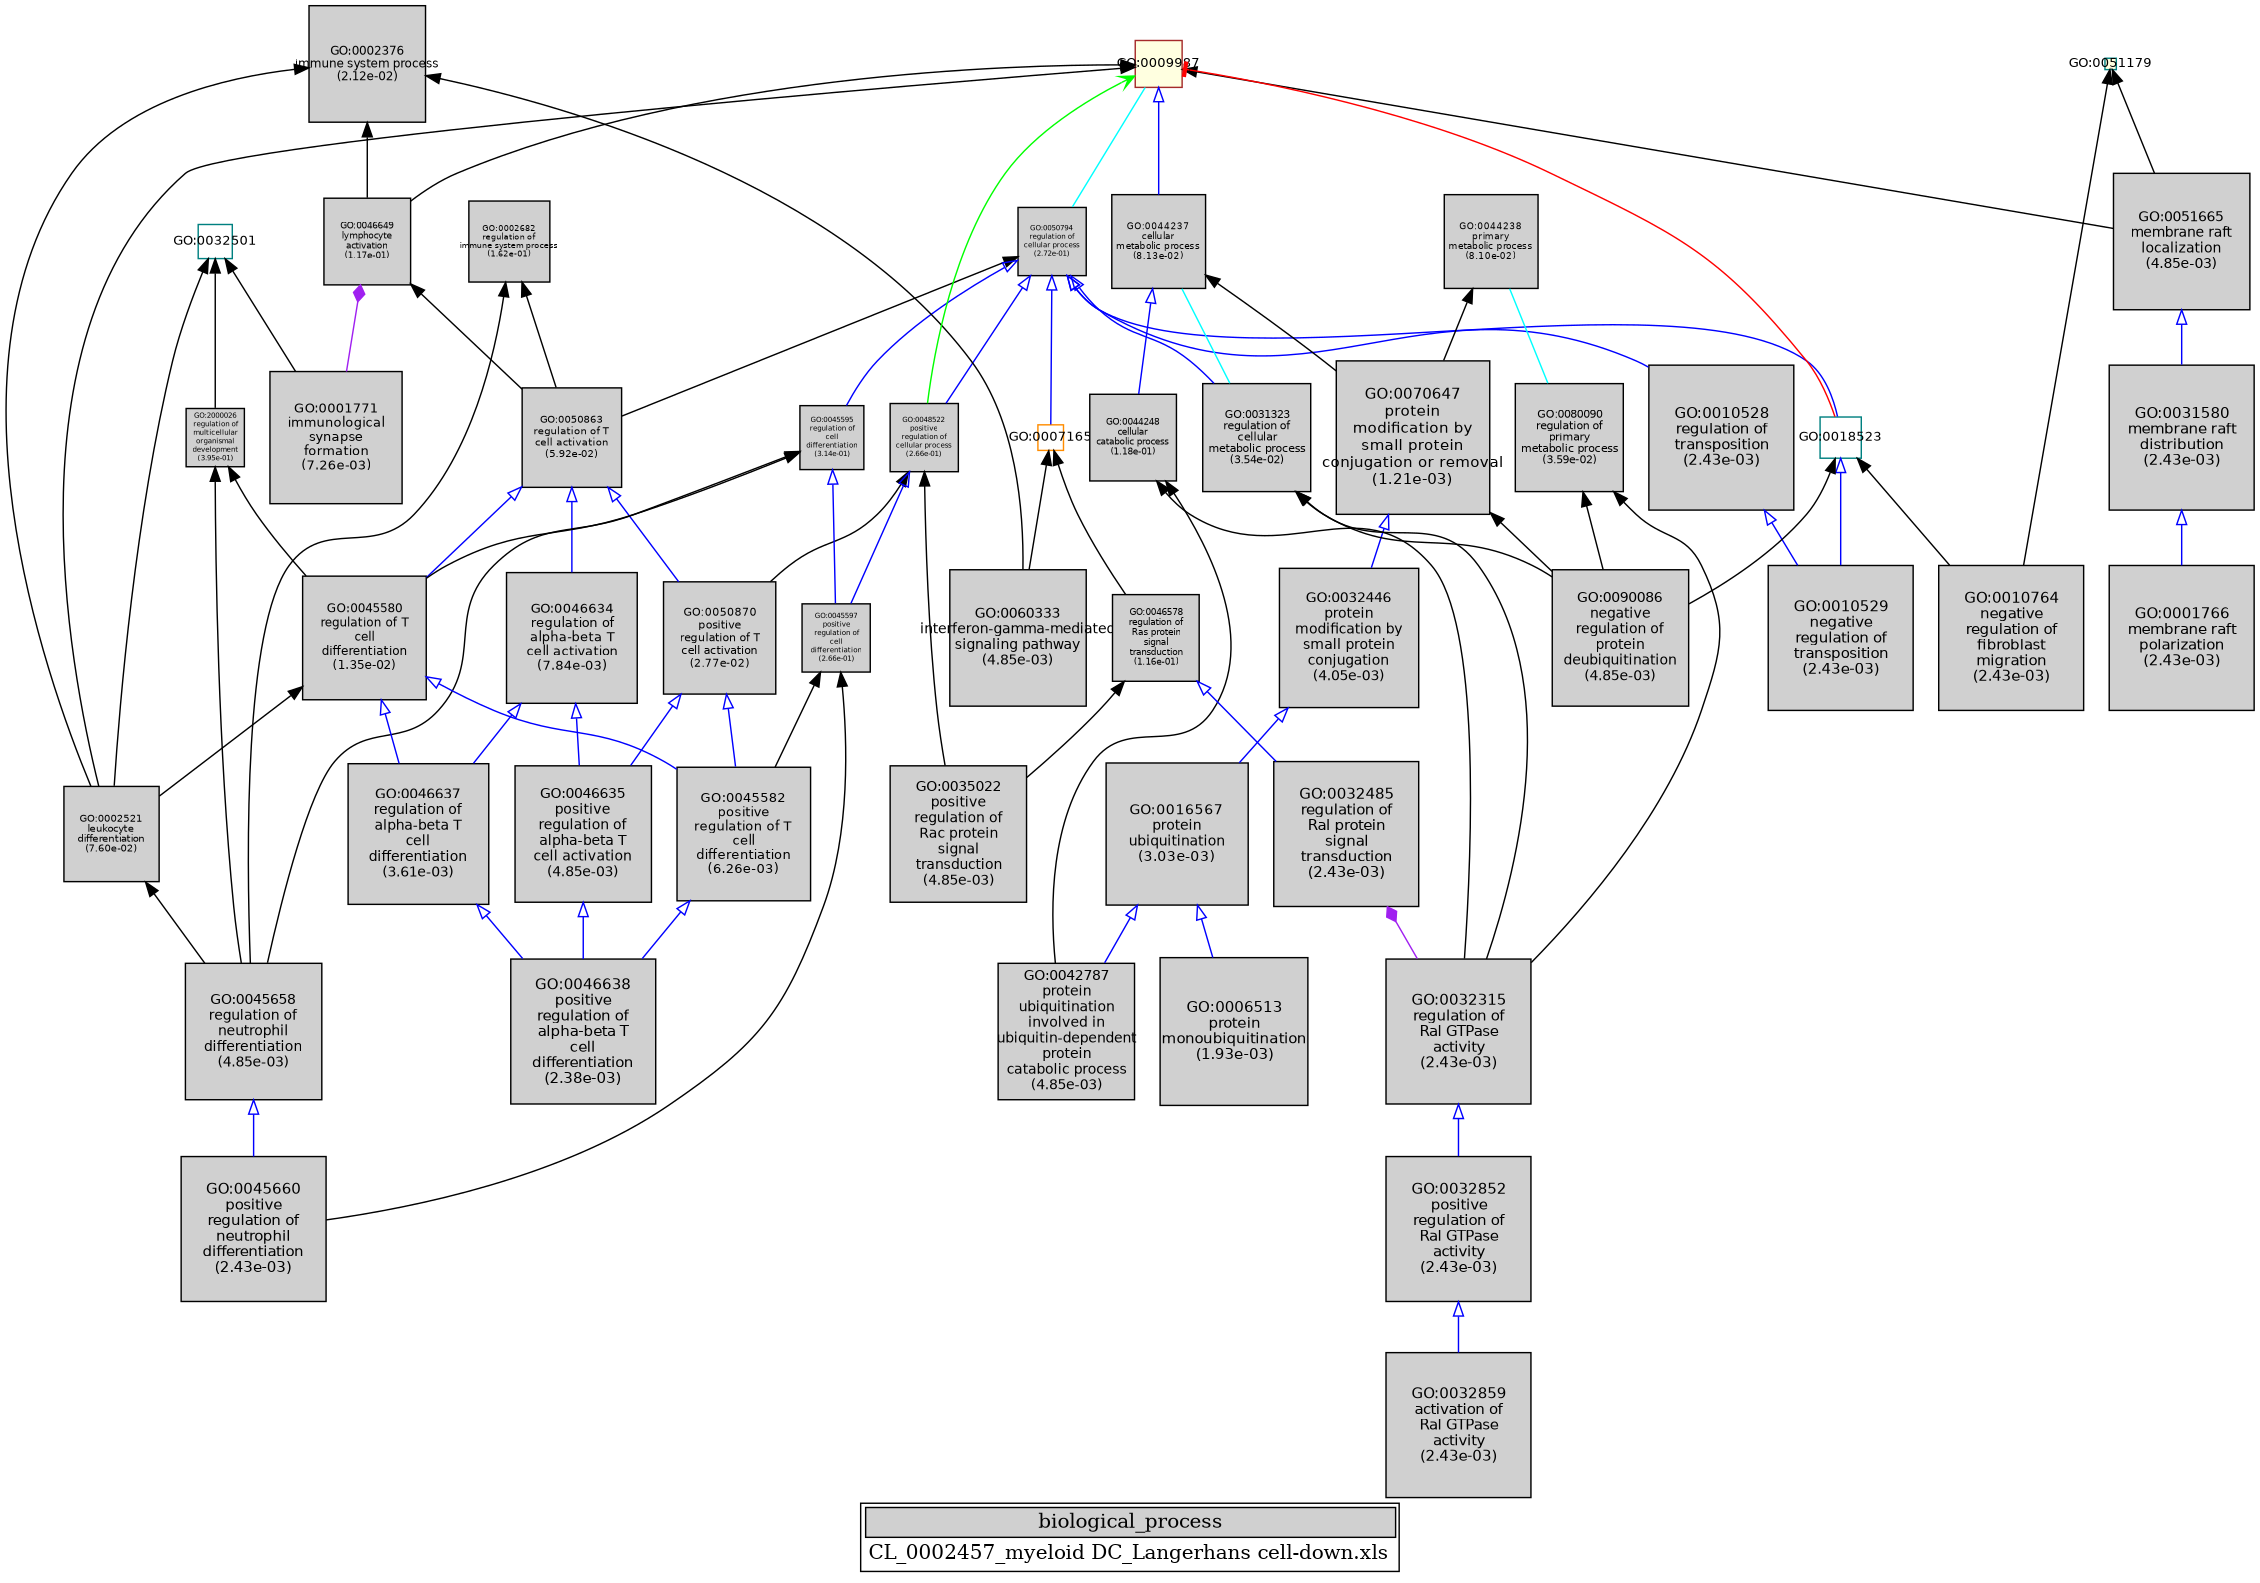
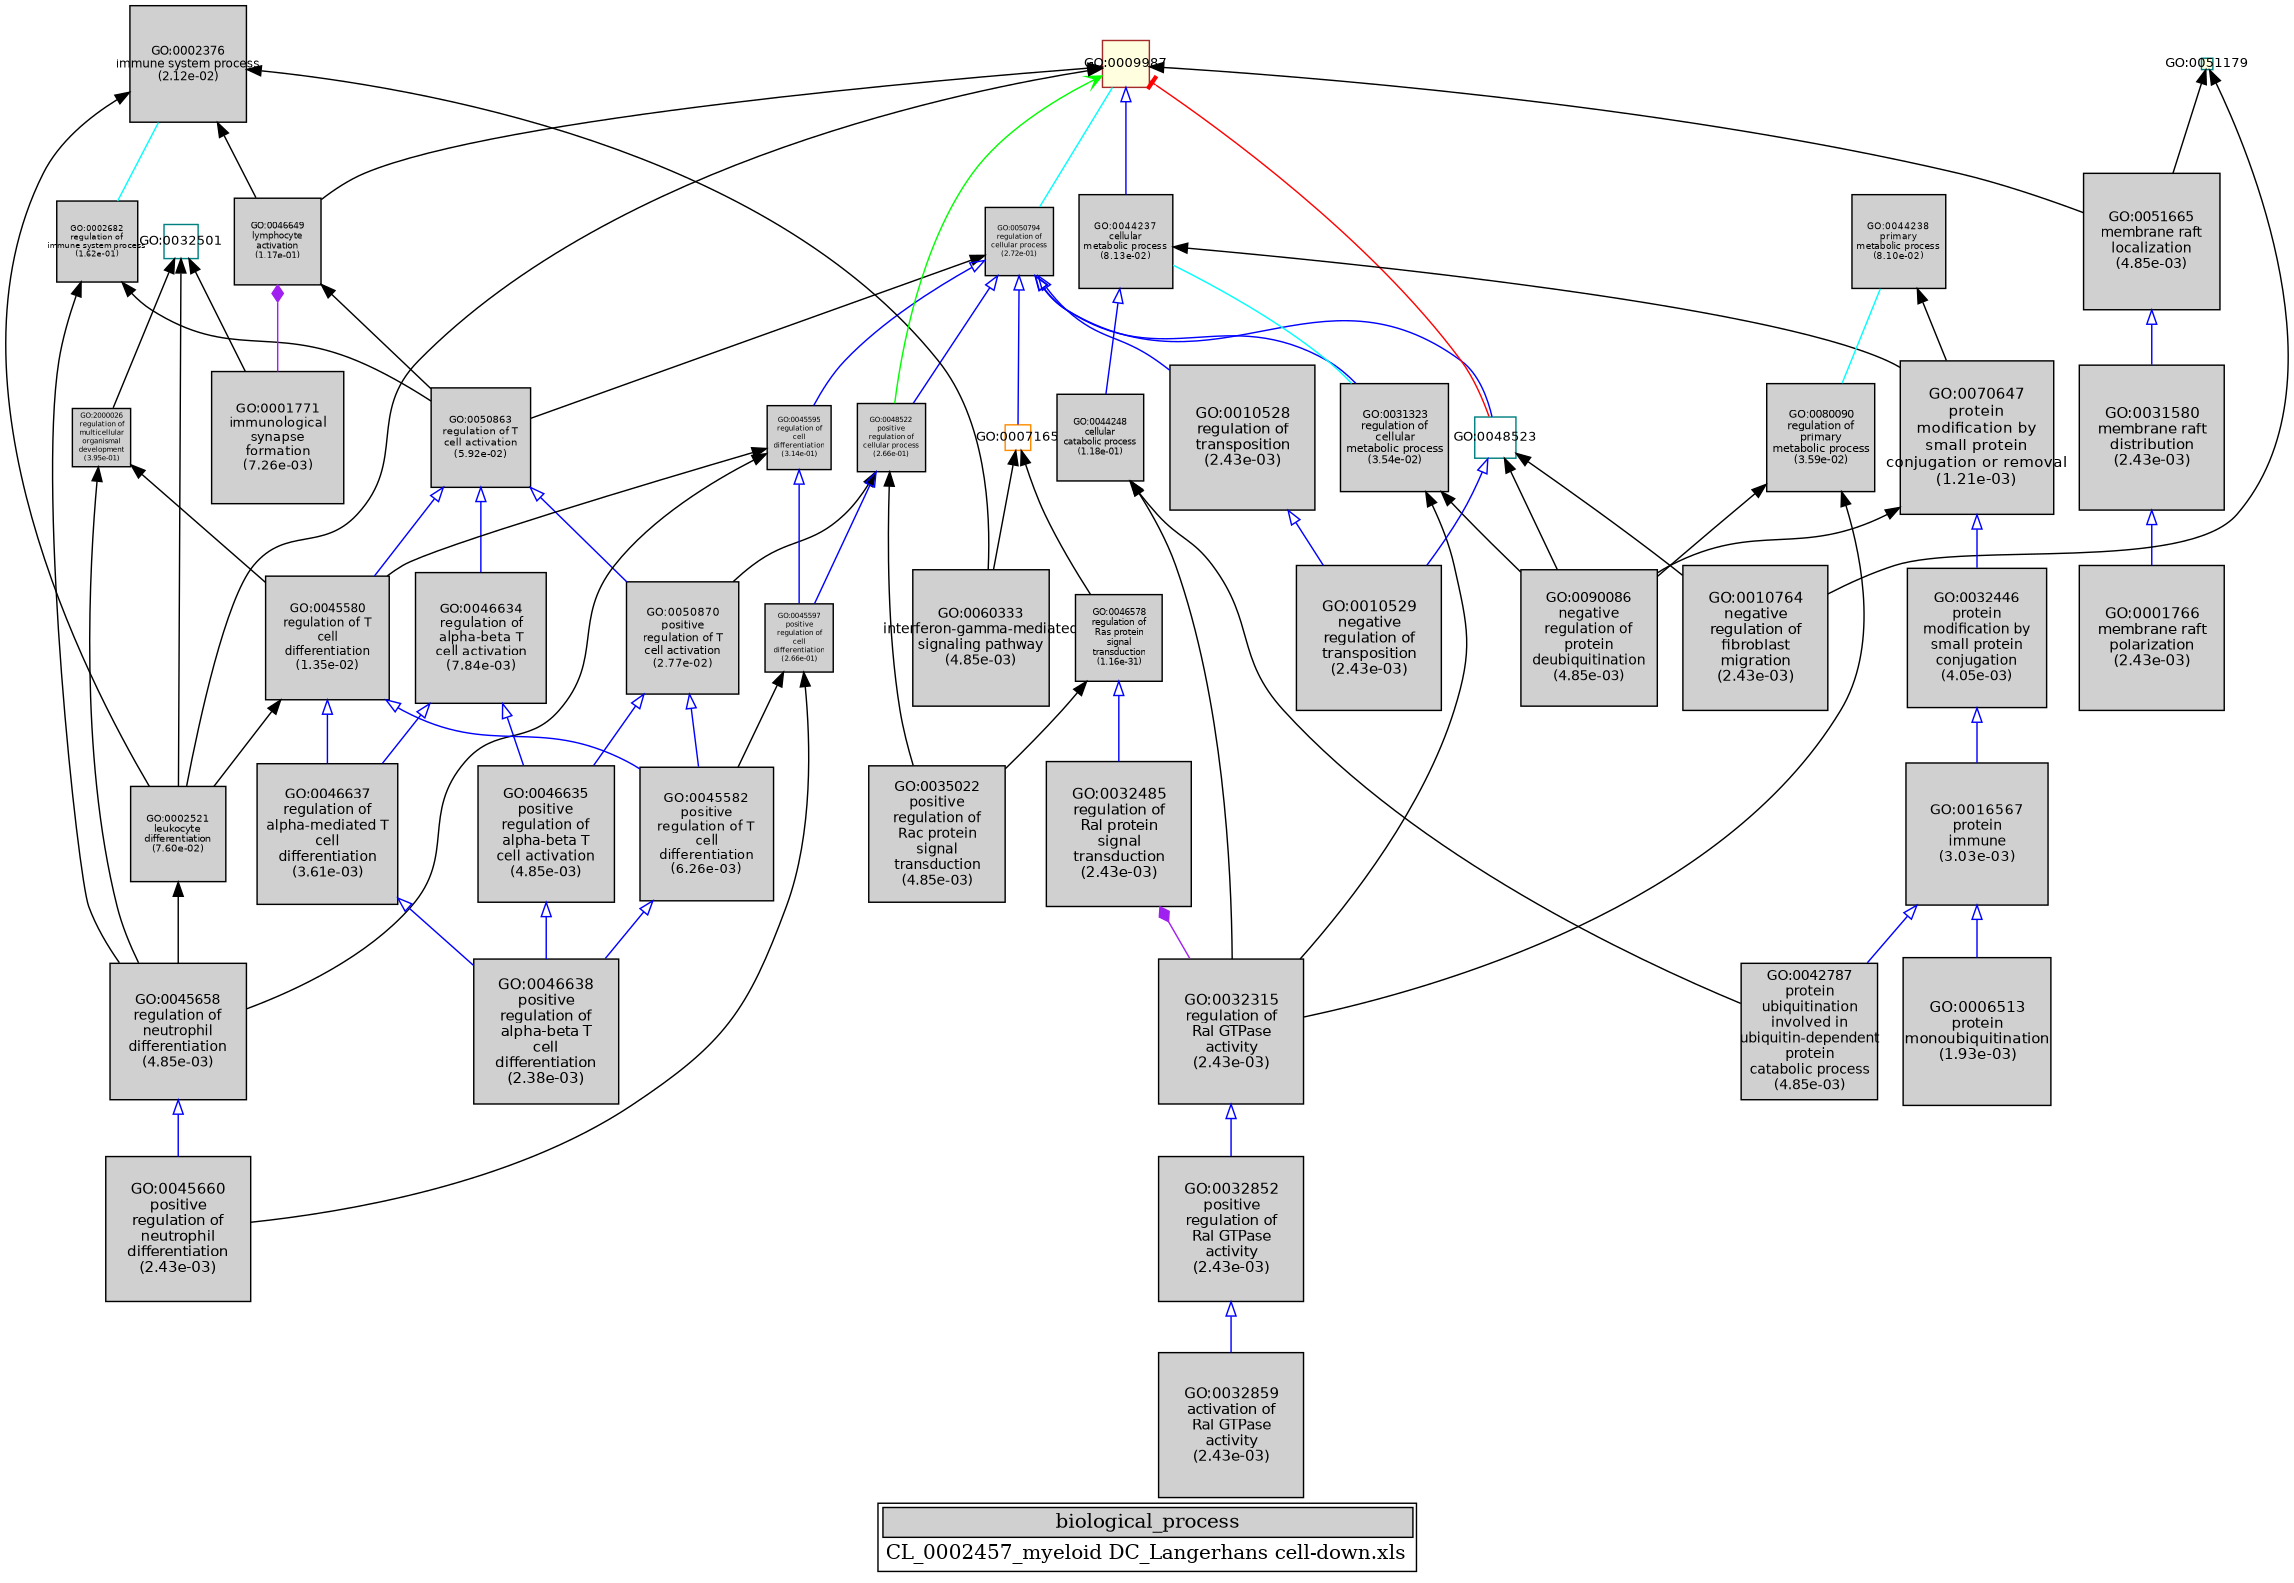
edge "GO:0002376" -- "GO:0002682": added
node "GO:0018523": label "GO:0018523" -> "GO:0048523"
node "GO:0046578": text "(1.16e-01)" -> "(1.16e-31)"
node "GO:0046637": text "alpha-beta T" -> "alpha-mediated T"
node "GO:0016567": text "ubiquitination" -> "immune"
